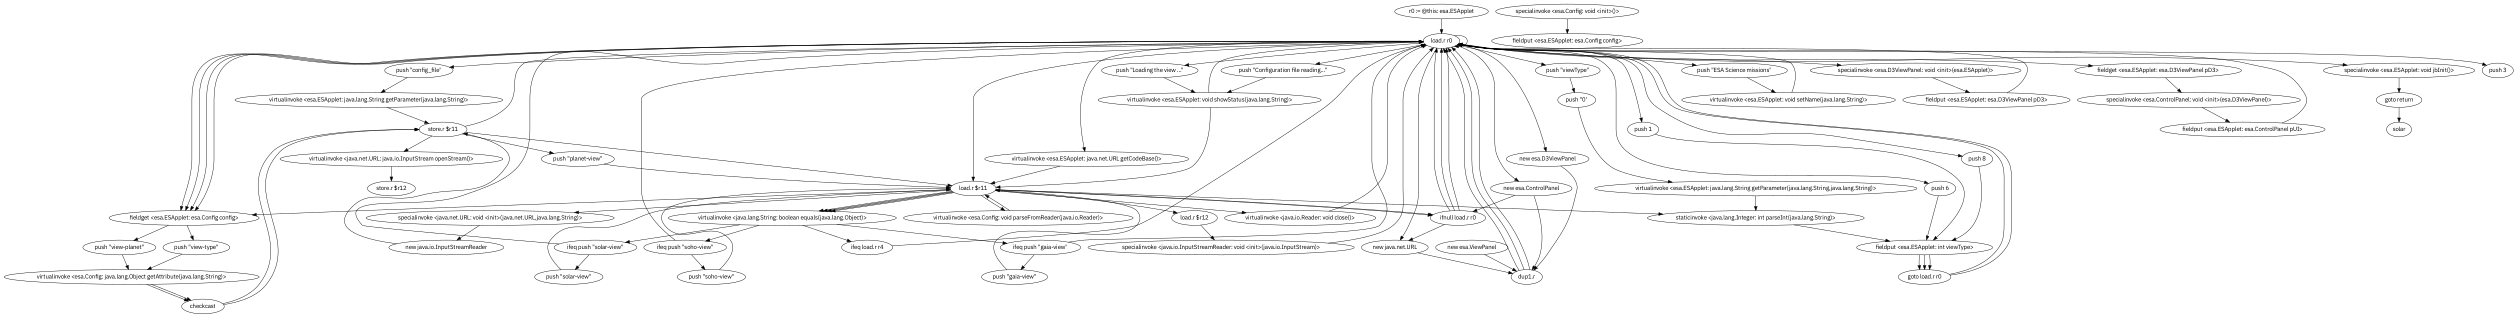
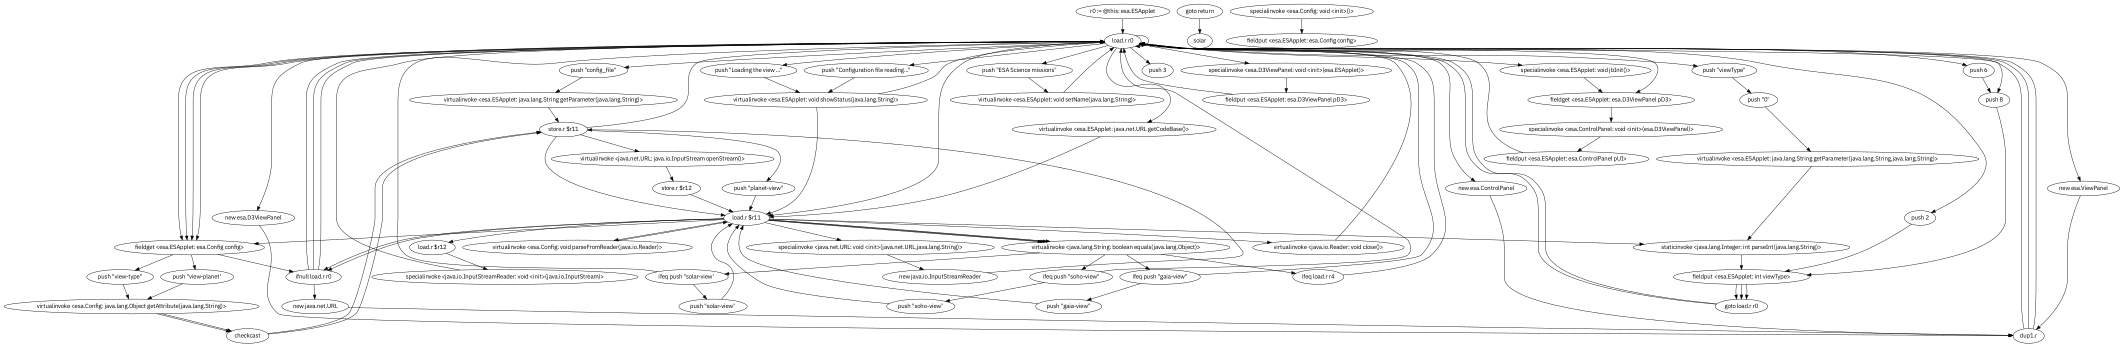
edge "specialinvoke <esa.ESApplet: void jbInit()>" -> "goto return": now "specialinvoke <esa.ESApplet: void jbInit()>" -> "fieldget <esa.ESApplet: esa.D3ViewPanel pD3>"
node "push 1": label "push 1" -> "push 2"
edge "load.r r0" -> "new java.net.URL": now "load.r r0" -> "new esa.ViewPanel"
edge "store.r $r12" -> "load.r $r11": added
edge "new esa.ControlPanel" -> "ifnull load.r r0": now "fieldget <esa.ESApplet: esa.Config config>" -> "ifnull load.r r0"
edge "push 6" -> "fieldput <esa.ESApplet: int viewType>": now "push 6" -> "push 8"
